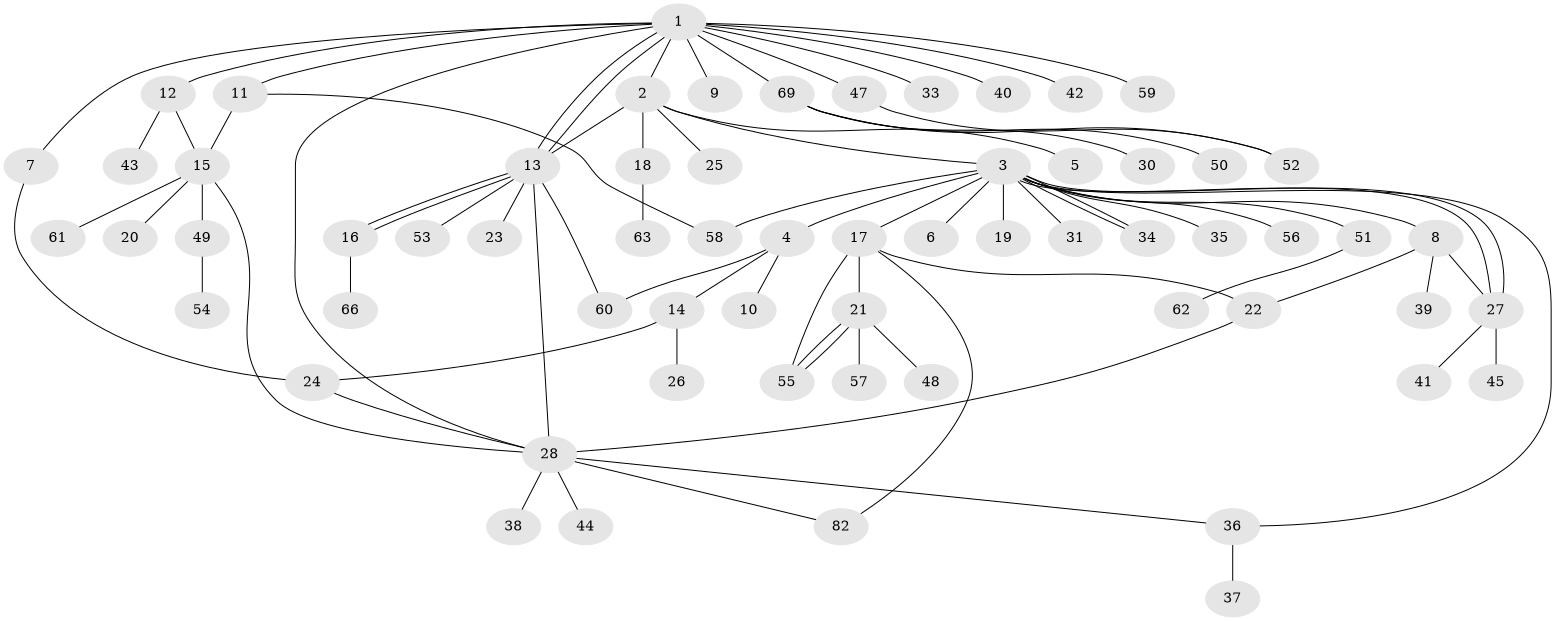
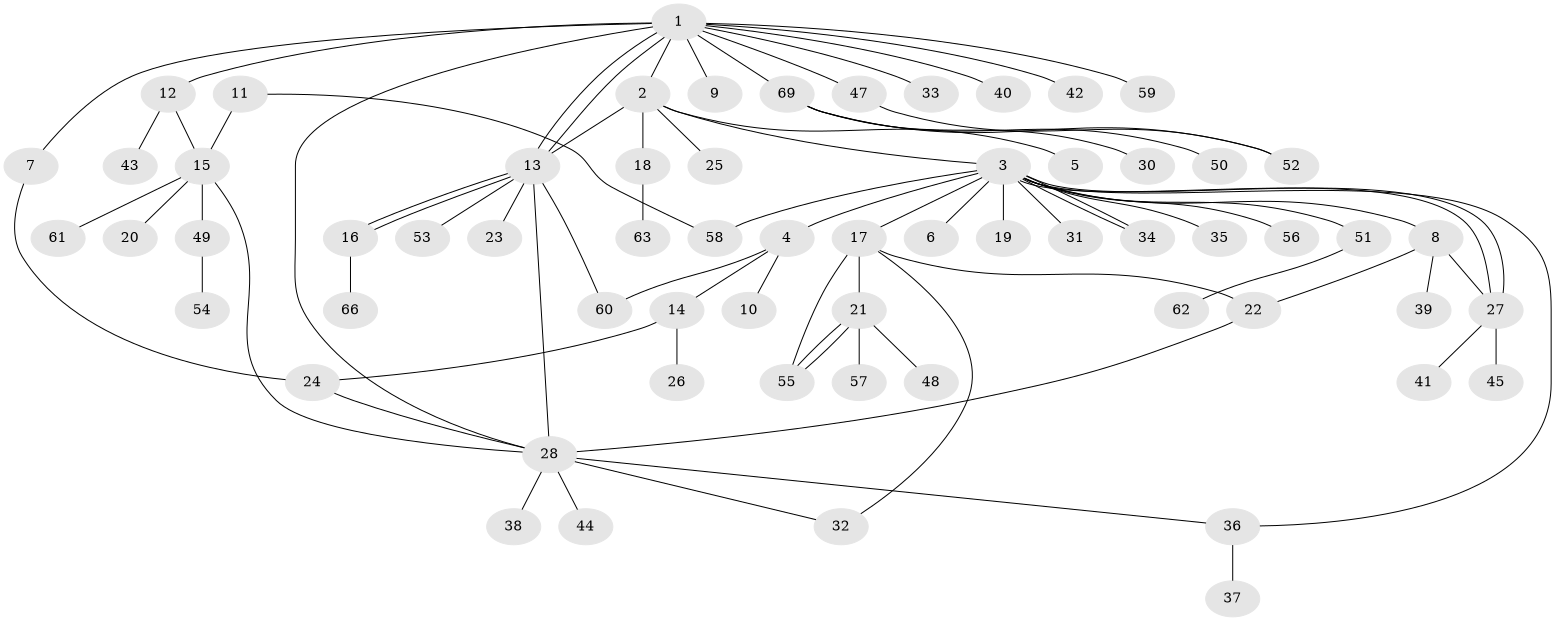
edge "1" -- "11": removed
node "82": label "82" -> "32"
